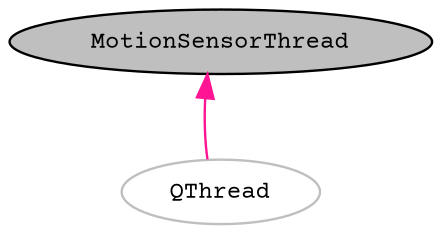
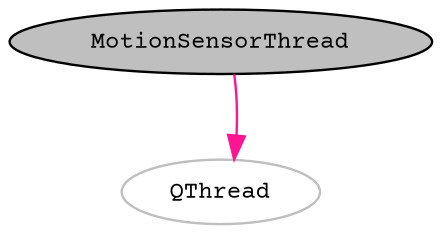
edge "QThread" -> "MotionSensorThread": reversed
